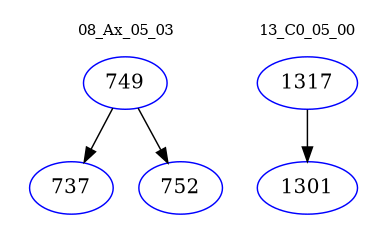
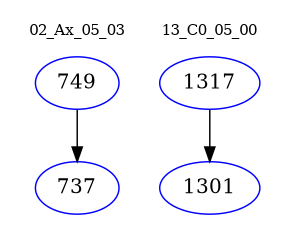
cluster "08_Ax_05_03": label "08_Ax_05_03" -> "02_Ax_05_03"
node "752": removed
